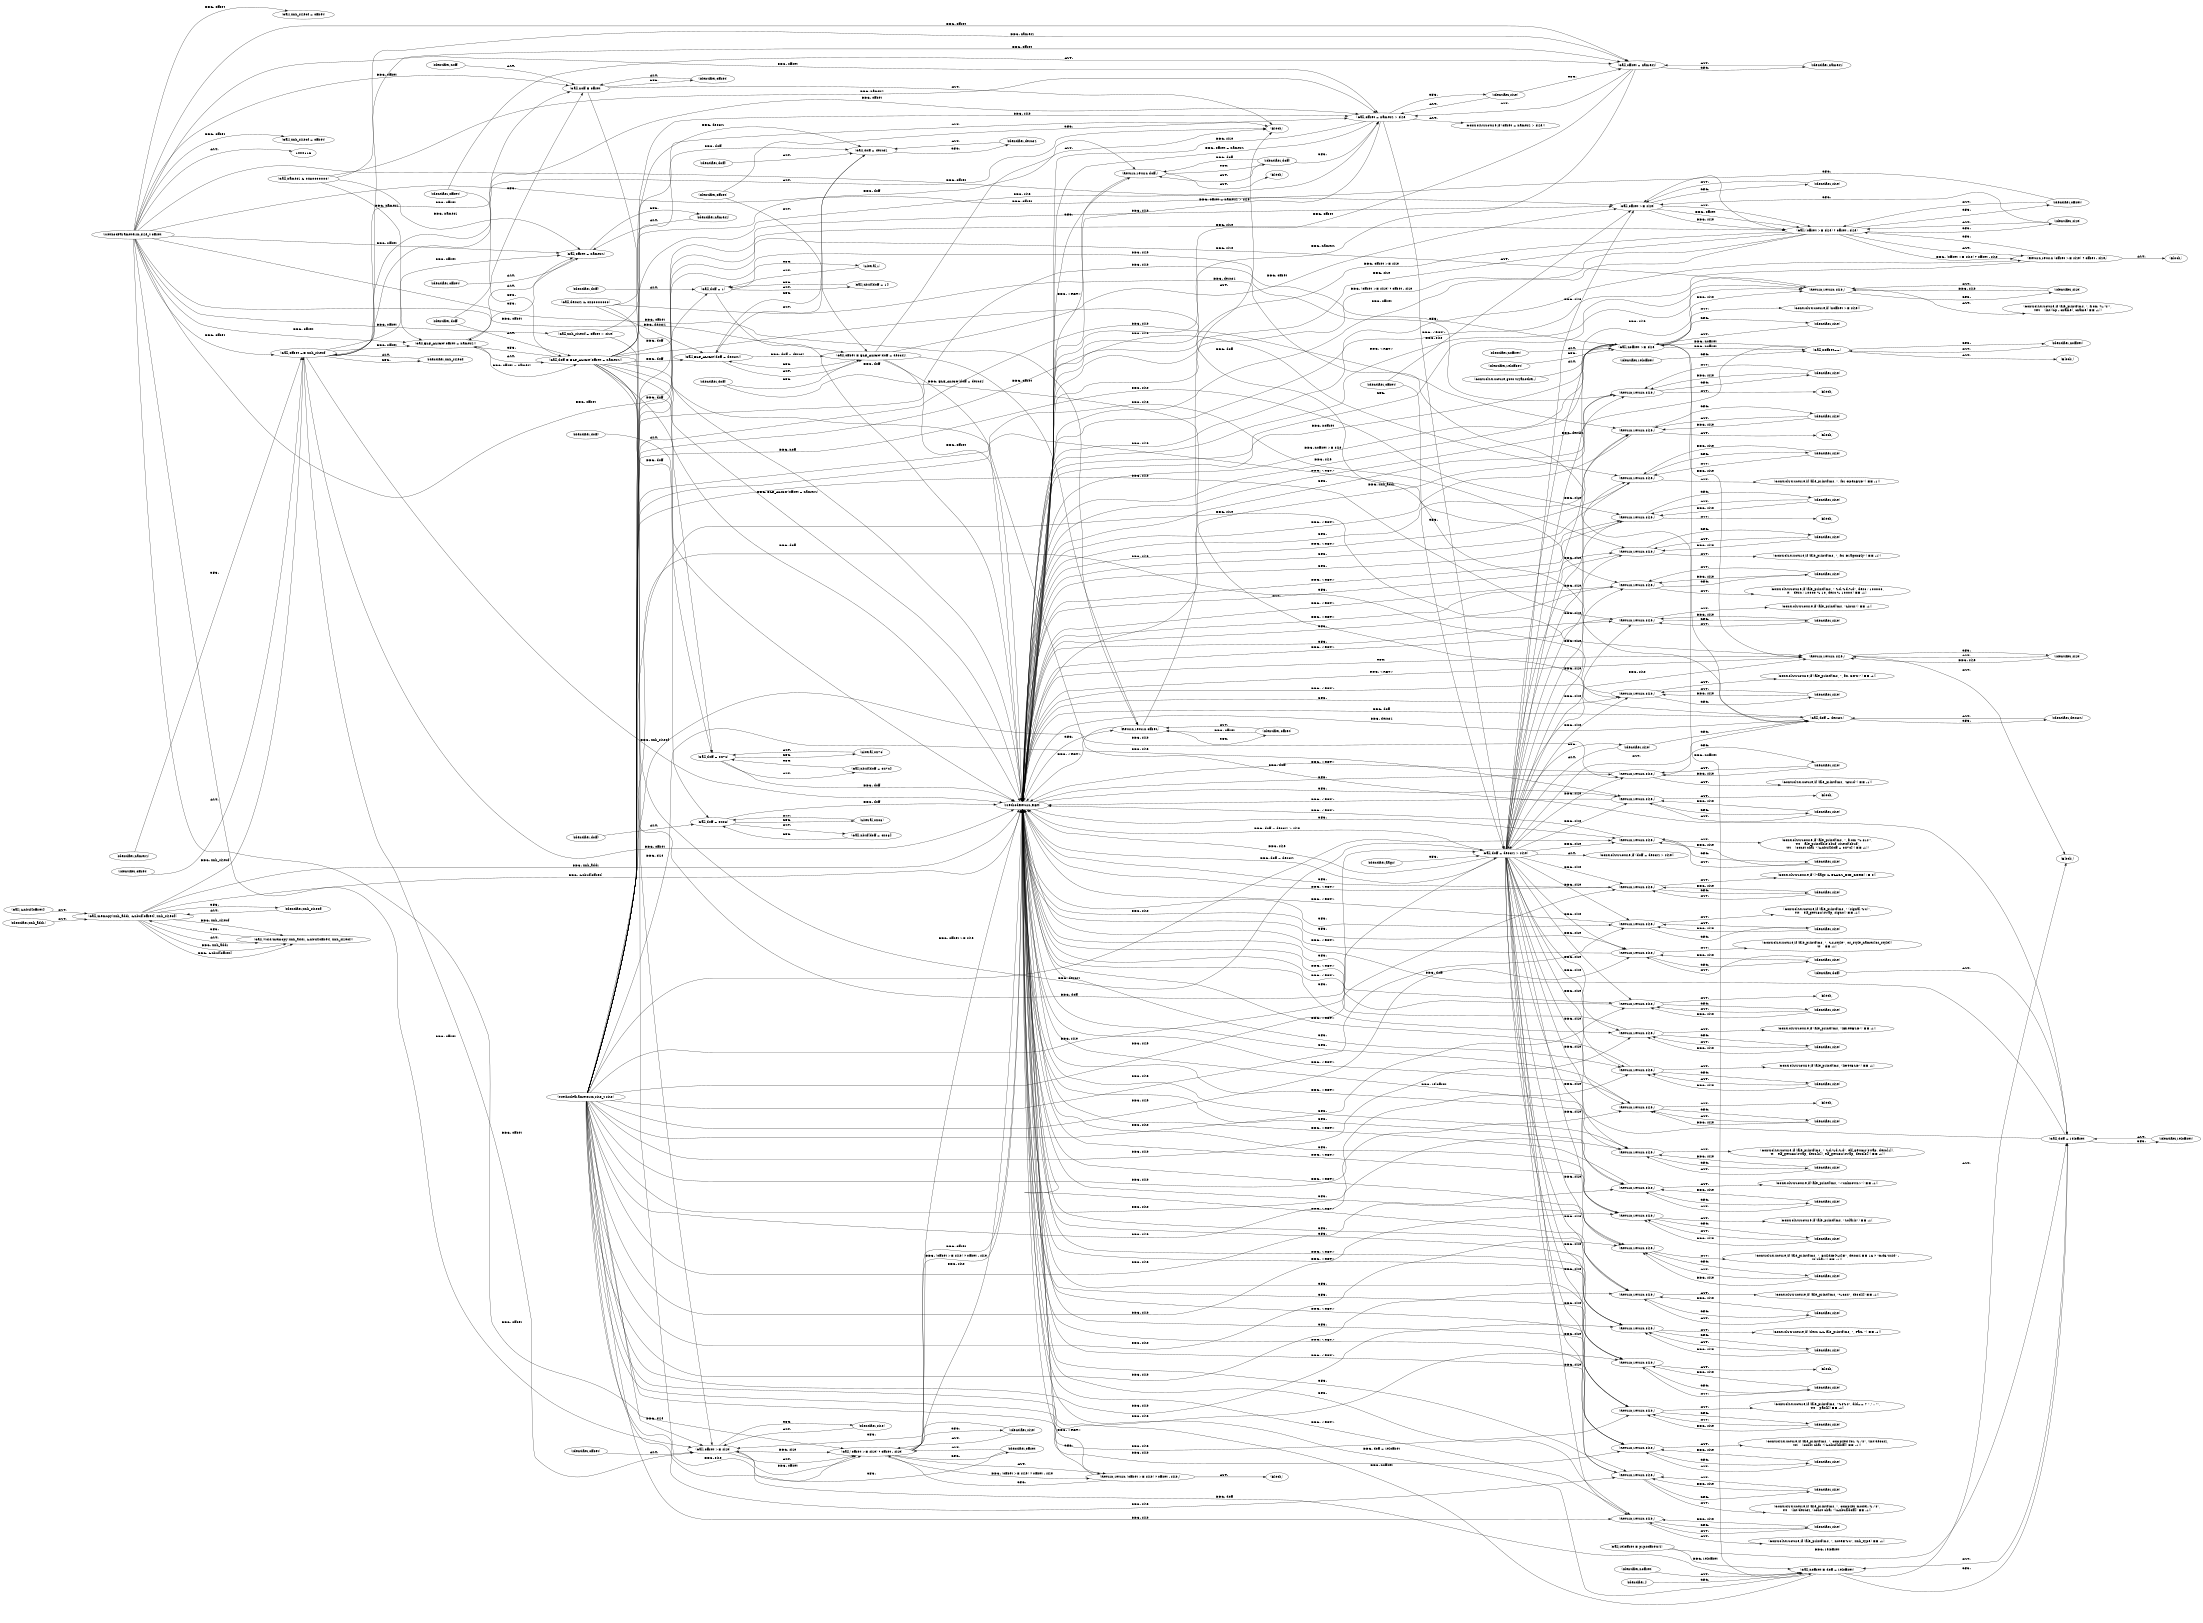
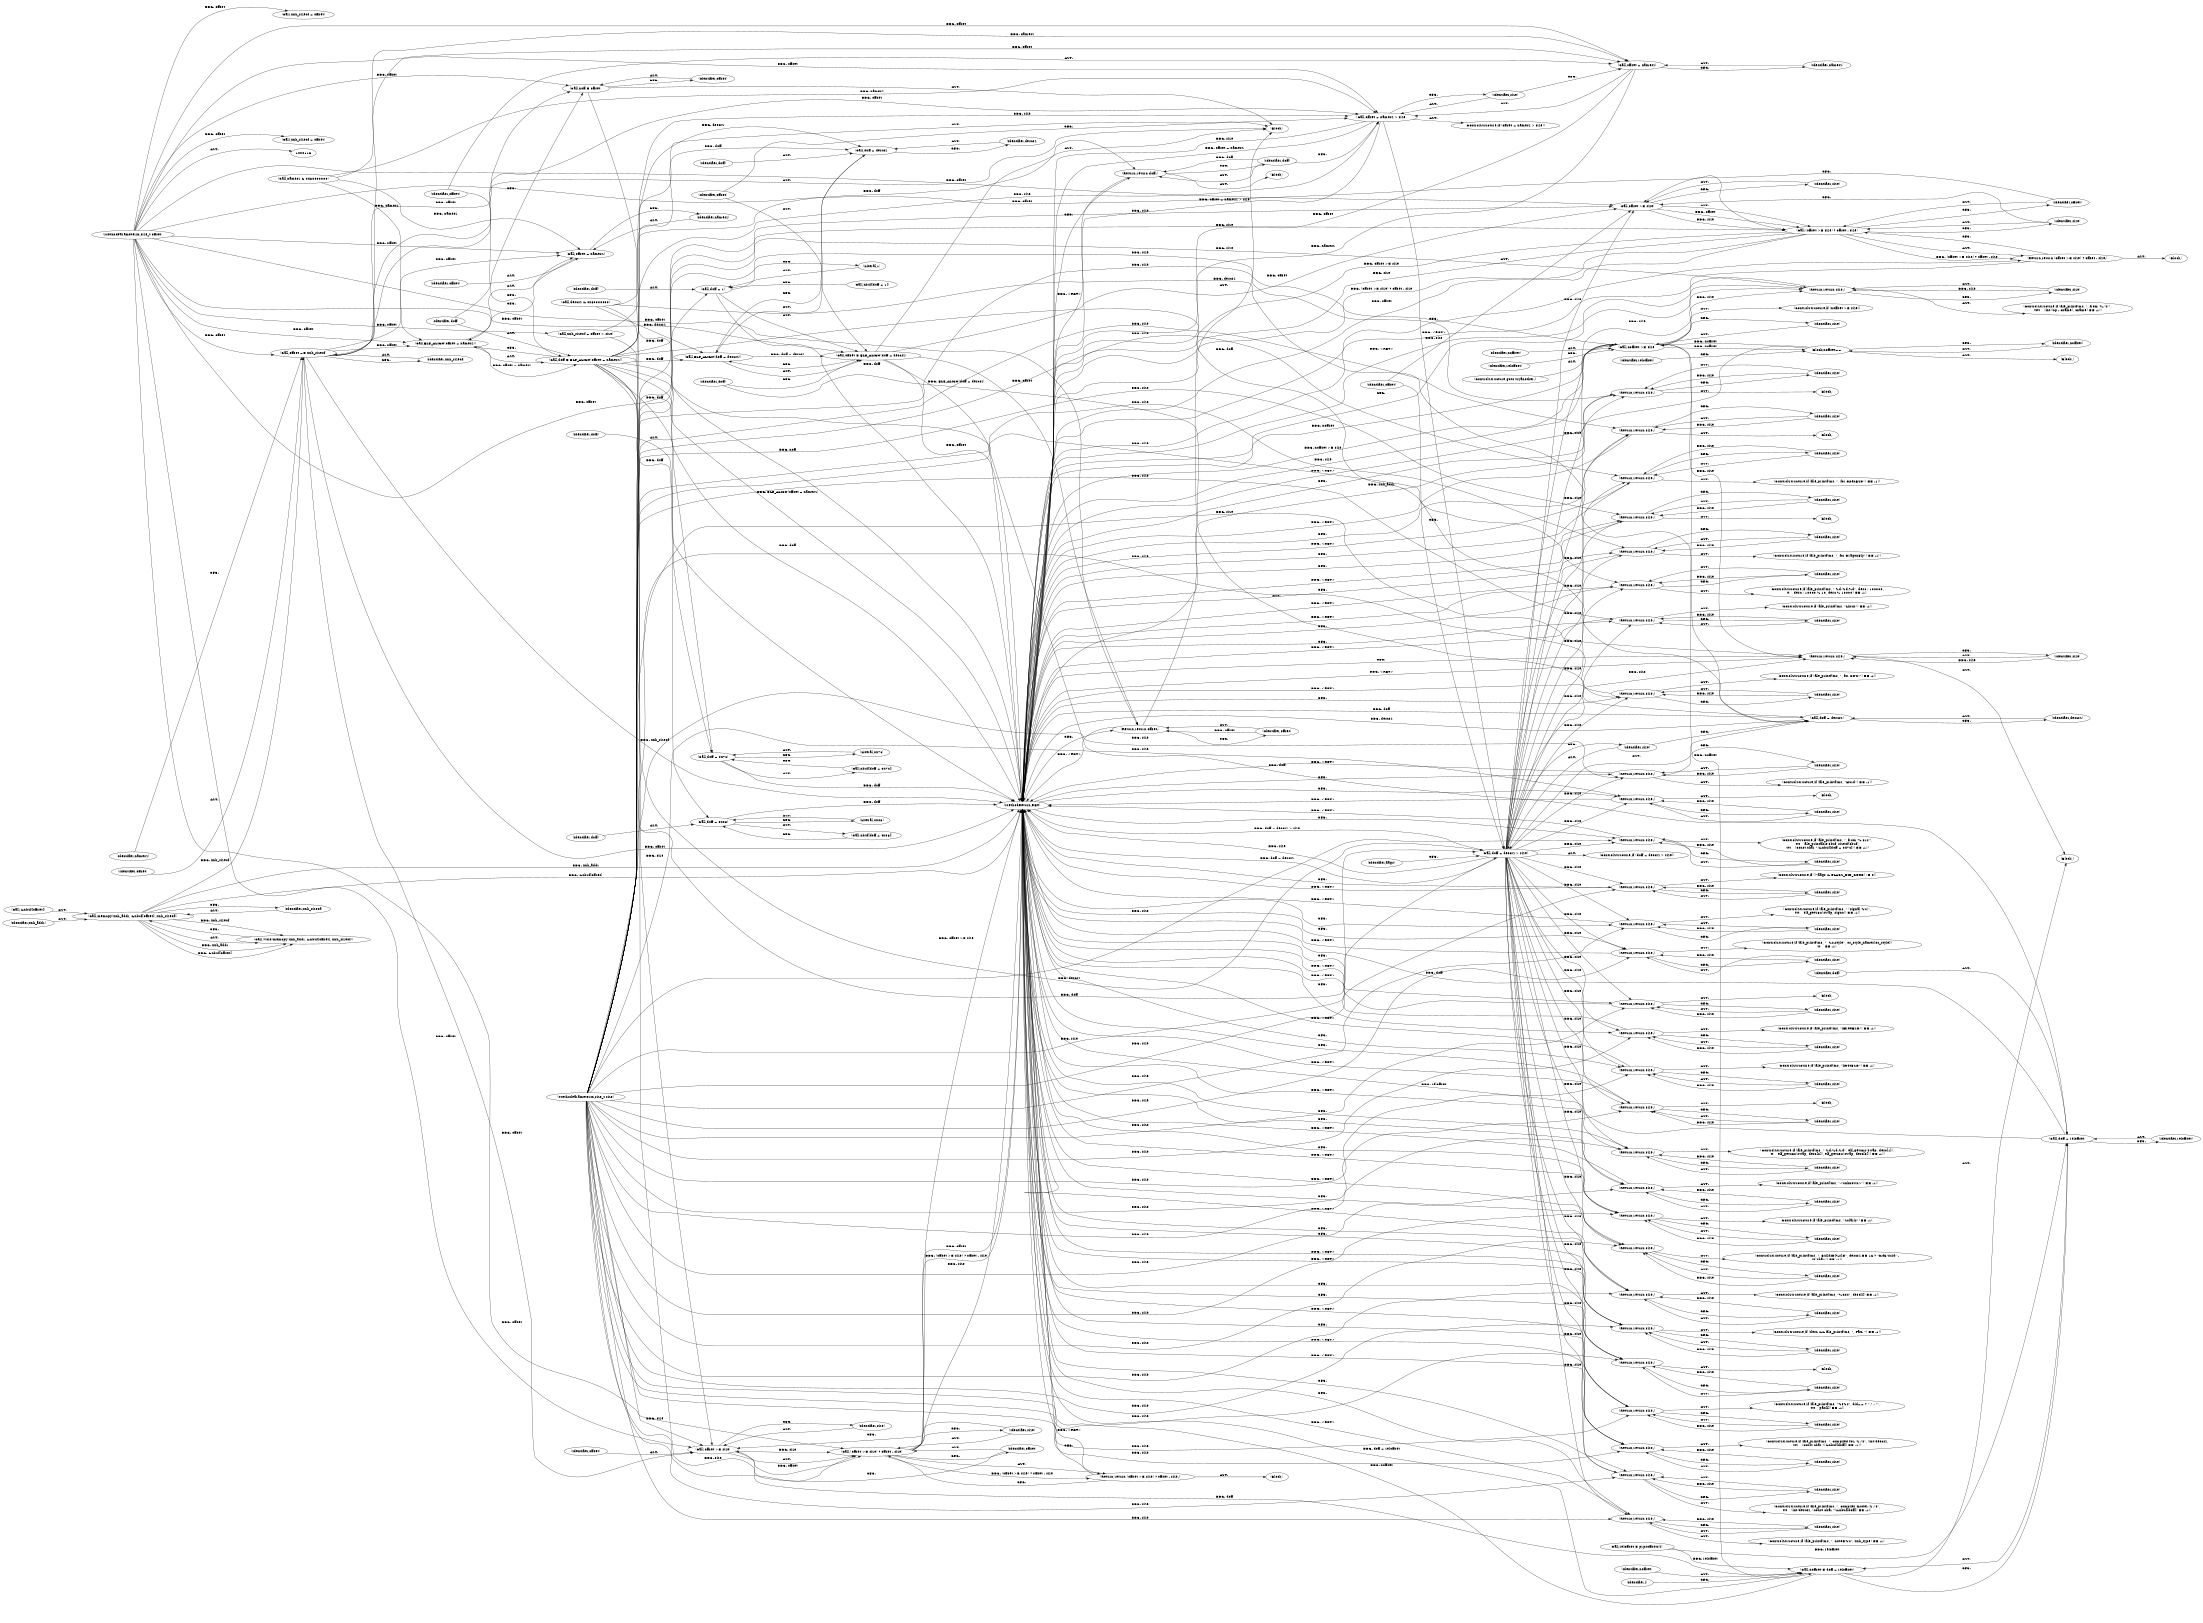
node "(Identifier,noff)": removed
edge "(Call,doff + 1)" -> "(Call,nbuf[doff + 1])": now "(Call,doff + 1)" -> "(Call,offset = ELF_ALIGN(doff + descsz))"
node "(Call,noffset++)": label "(Call,noffset++)" -> "(Block,noffset++)"
edge "(Call,doff + descsz > size)" -> "(Call,noffset >= size)": label "DDG: descsz" -> "DDG: size"
